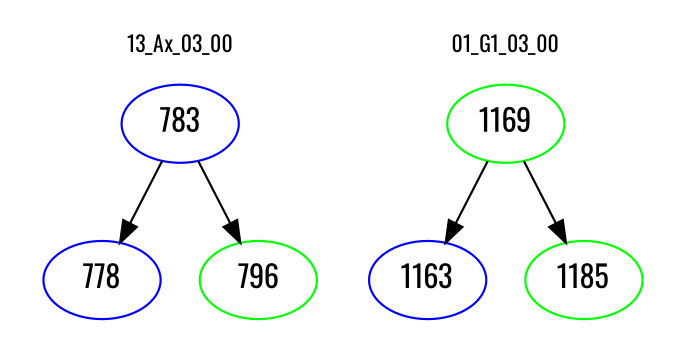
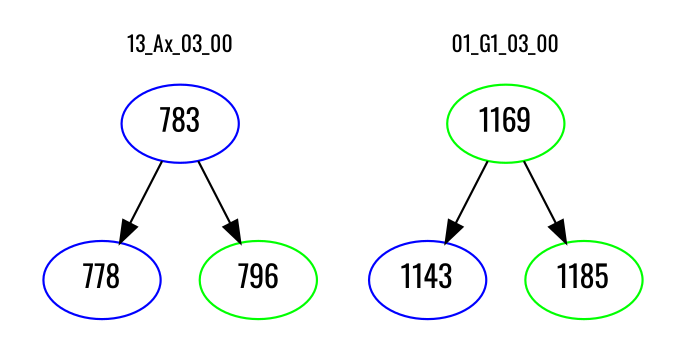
node "1163": label "1163" -> "1143"
